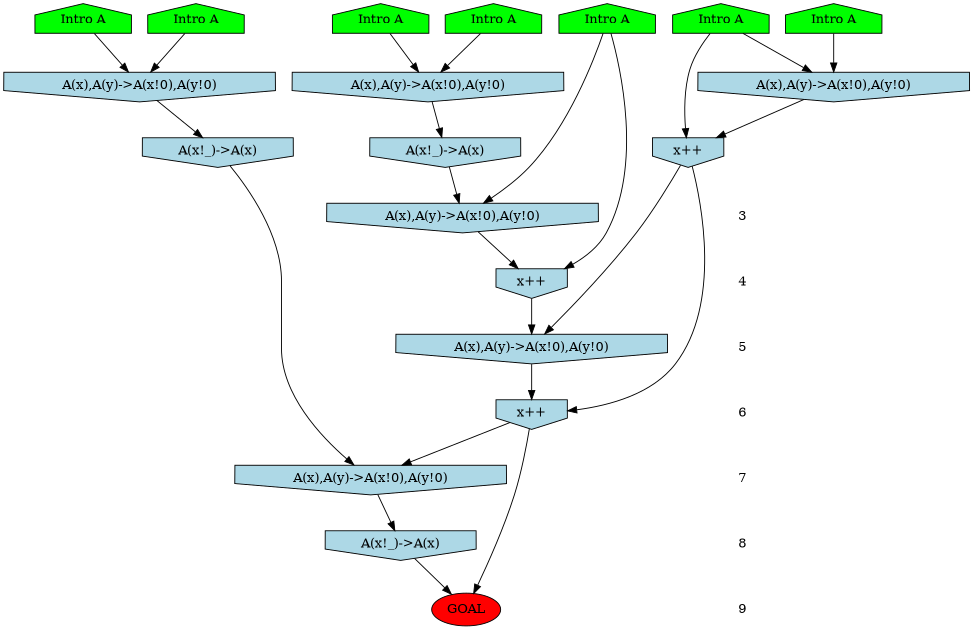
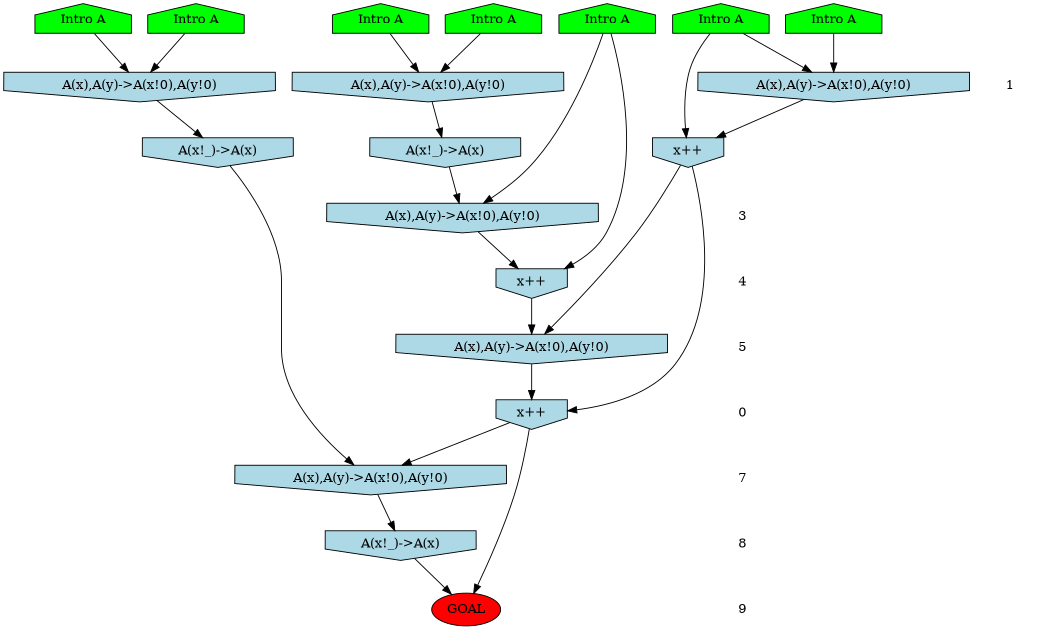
node "1": added
node "6": label "6" -> "0"
